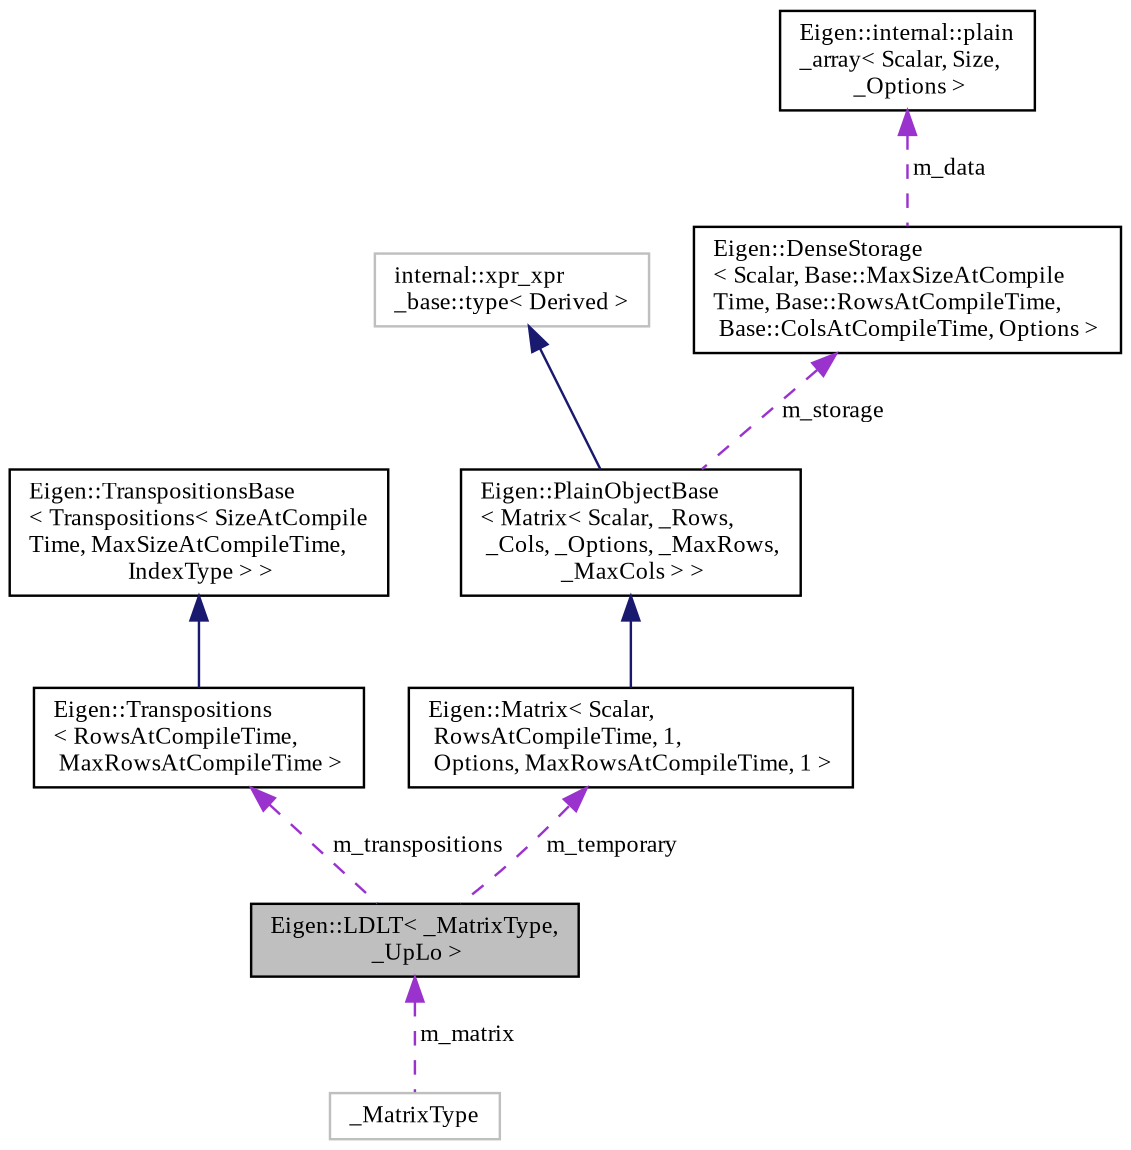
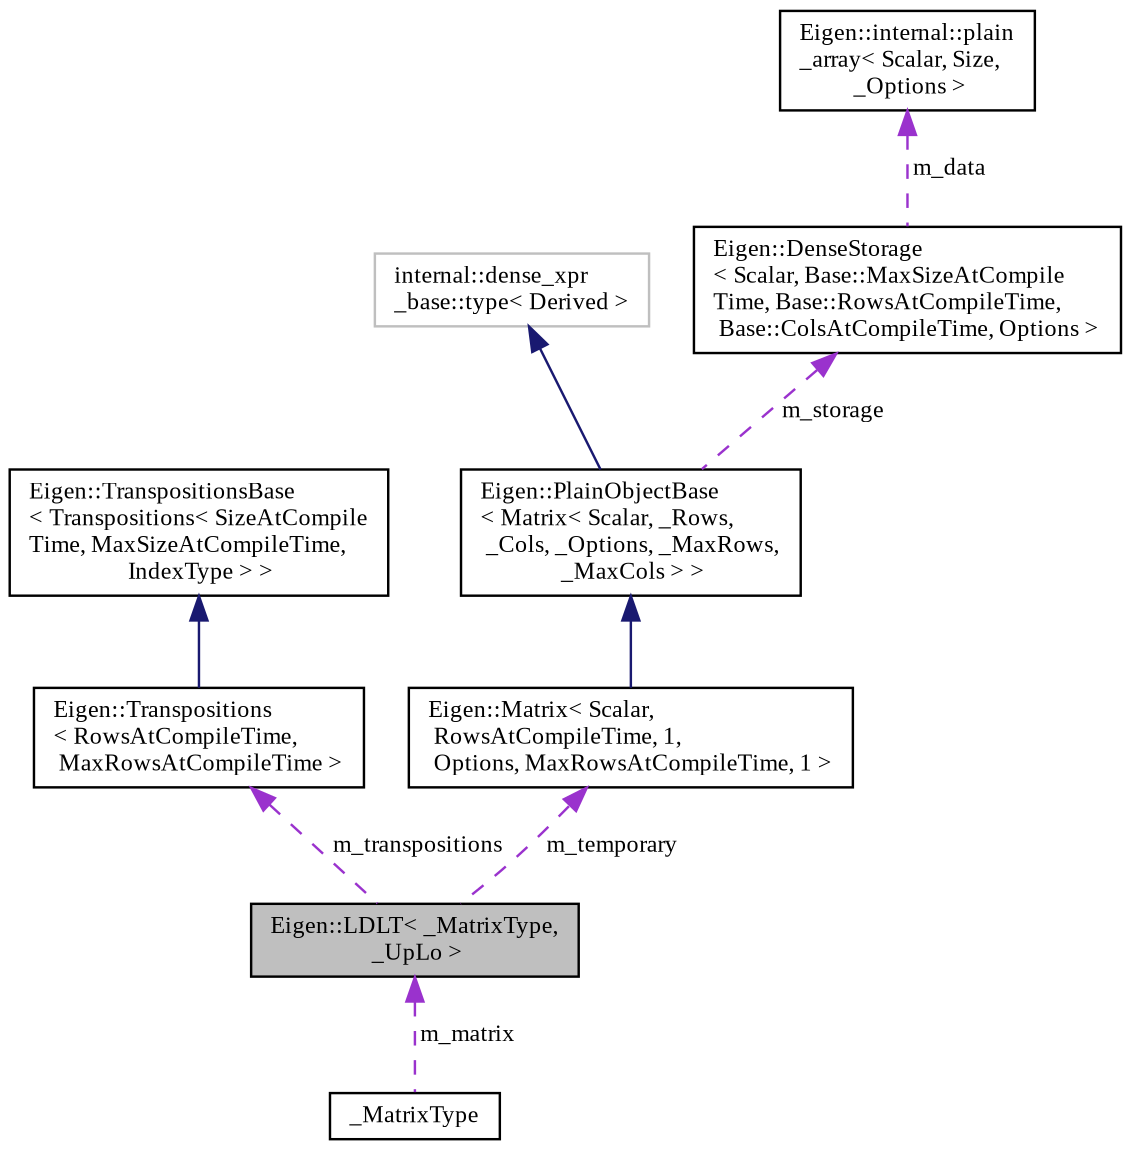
node "internal::xpr_xpr _base::type< Derived >": label "internal::xpr_xpr _base::type< Derived >" -> "internal::dense_xpr _base::type< Derived >"
node "_MatrixType": color grey75 -> black
